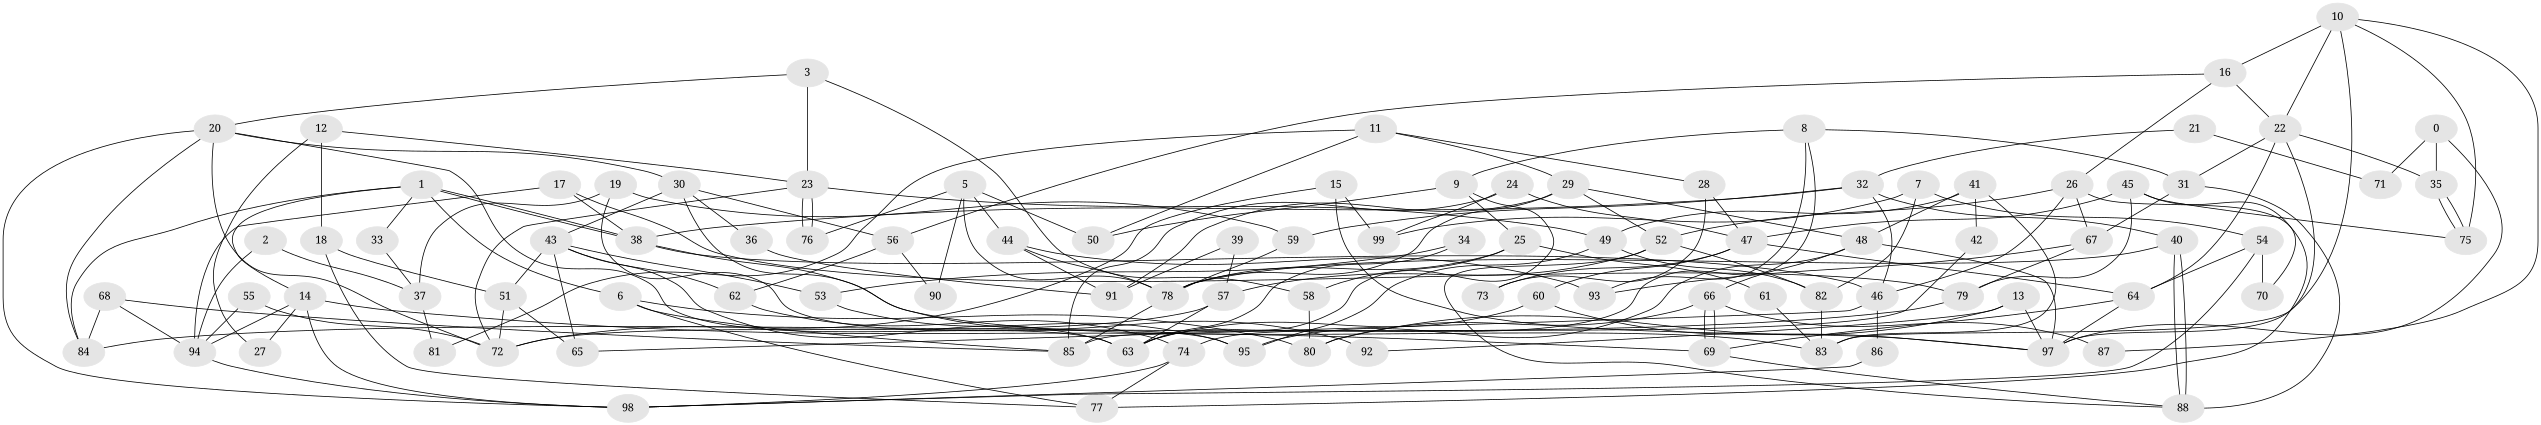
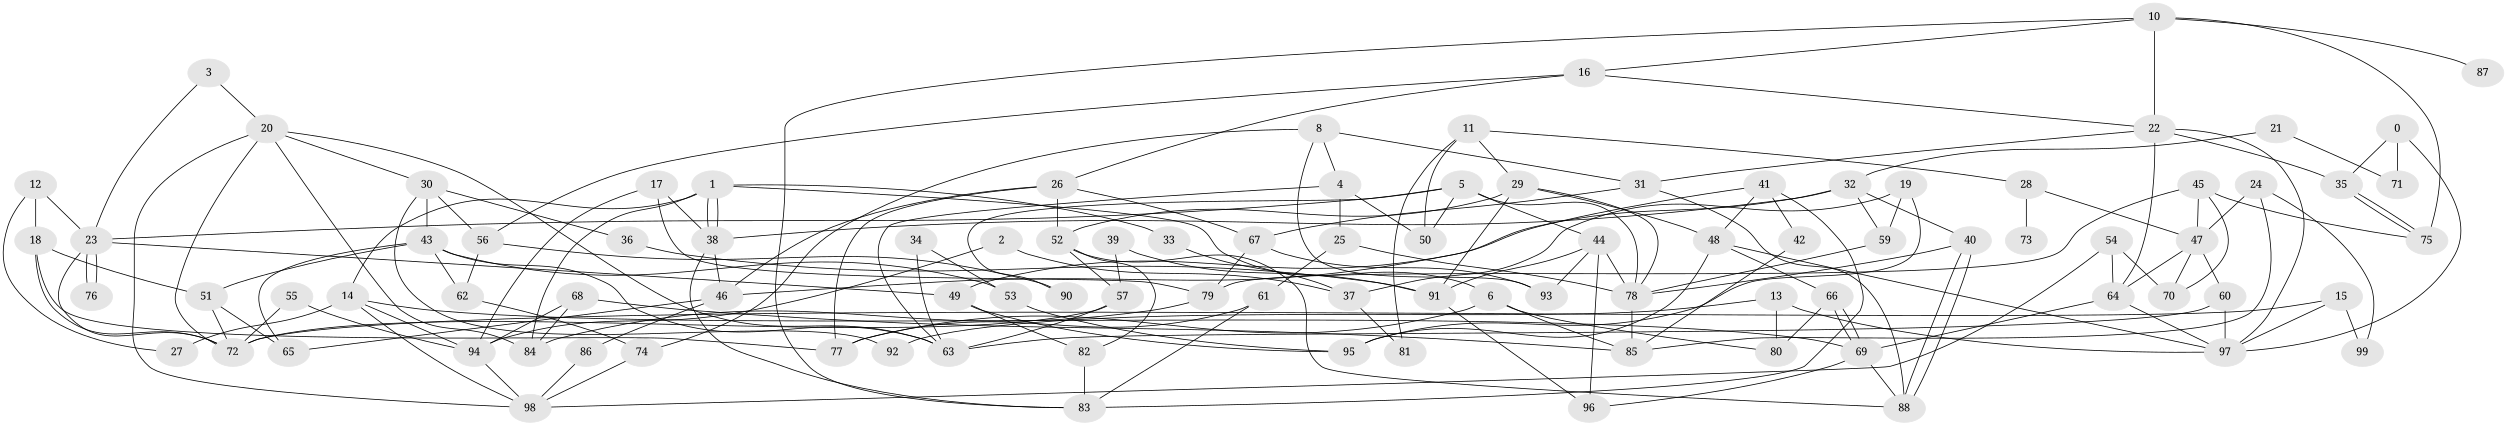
node "9": label "9" -> "4"
node "7": removed
edge "5" -- "76": now "5" -- "23"
edge "47" -- "73": now "47" -- "70"
node "58": removed
edge "18" -- "72": added
edge "66" -- "87": removed
edge "74" -- "77": now "61" -- "77"
node "96": added
